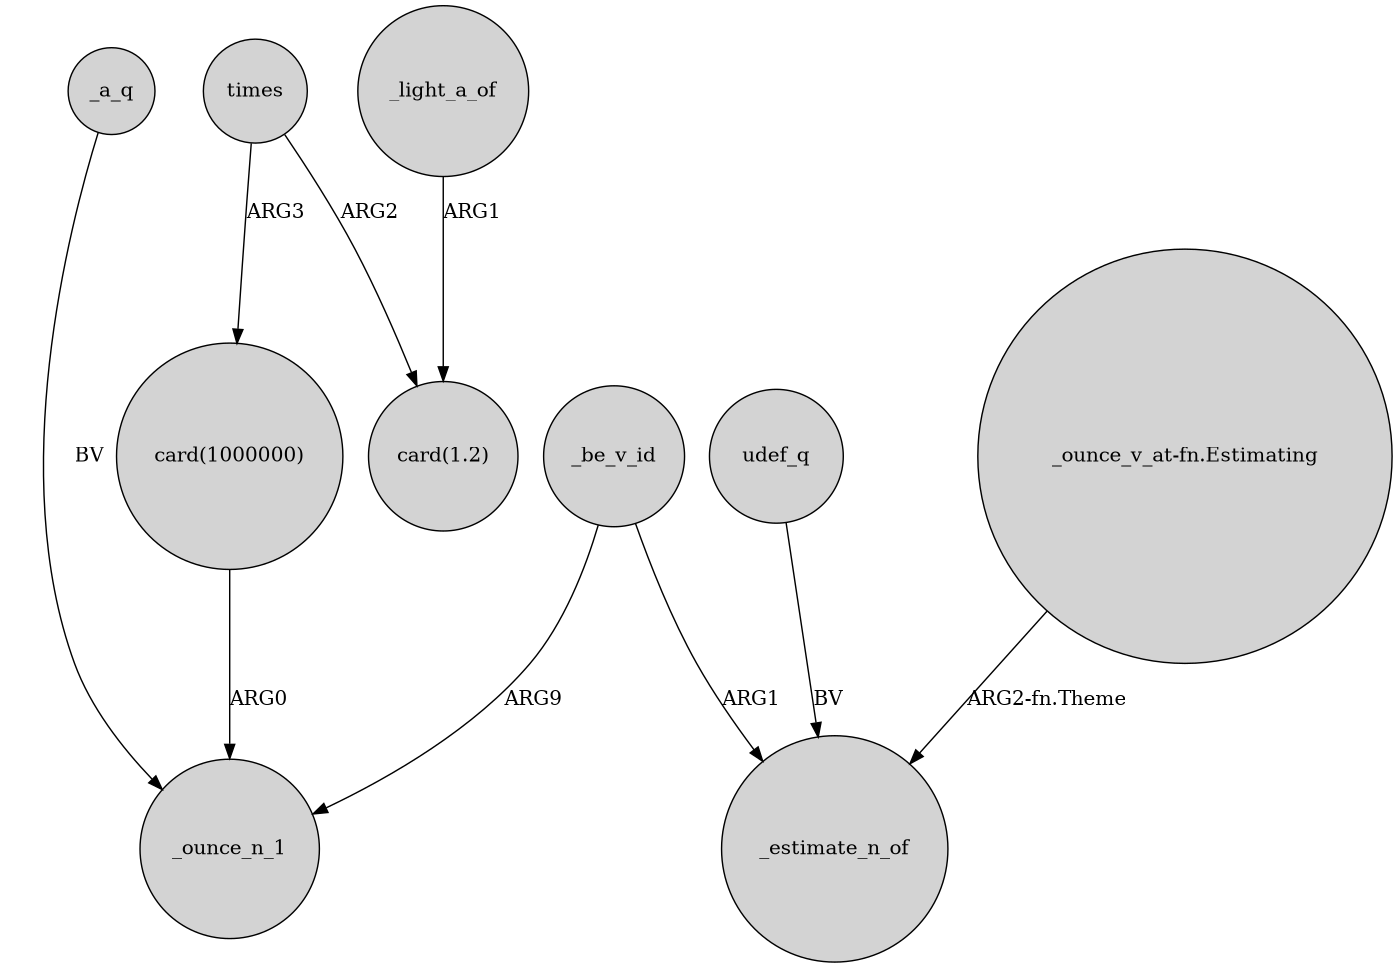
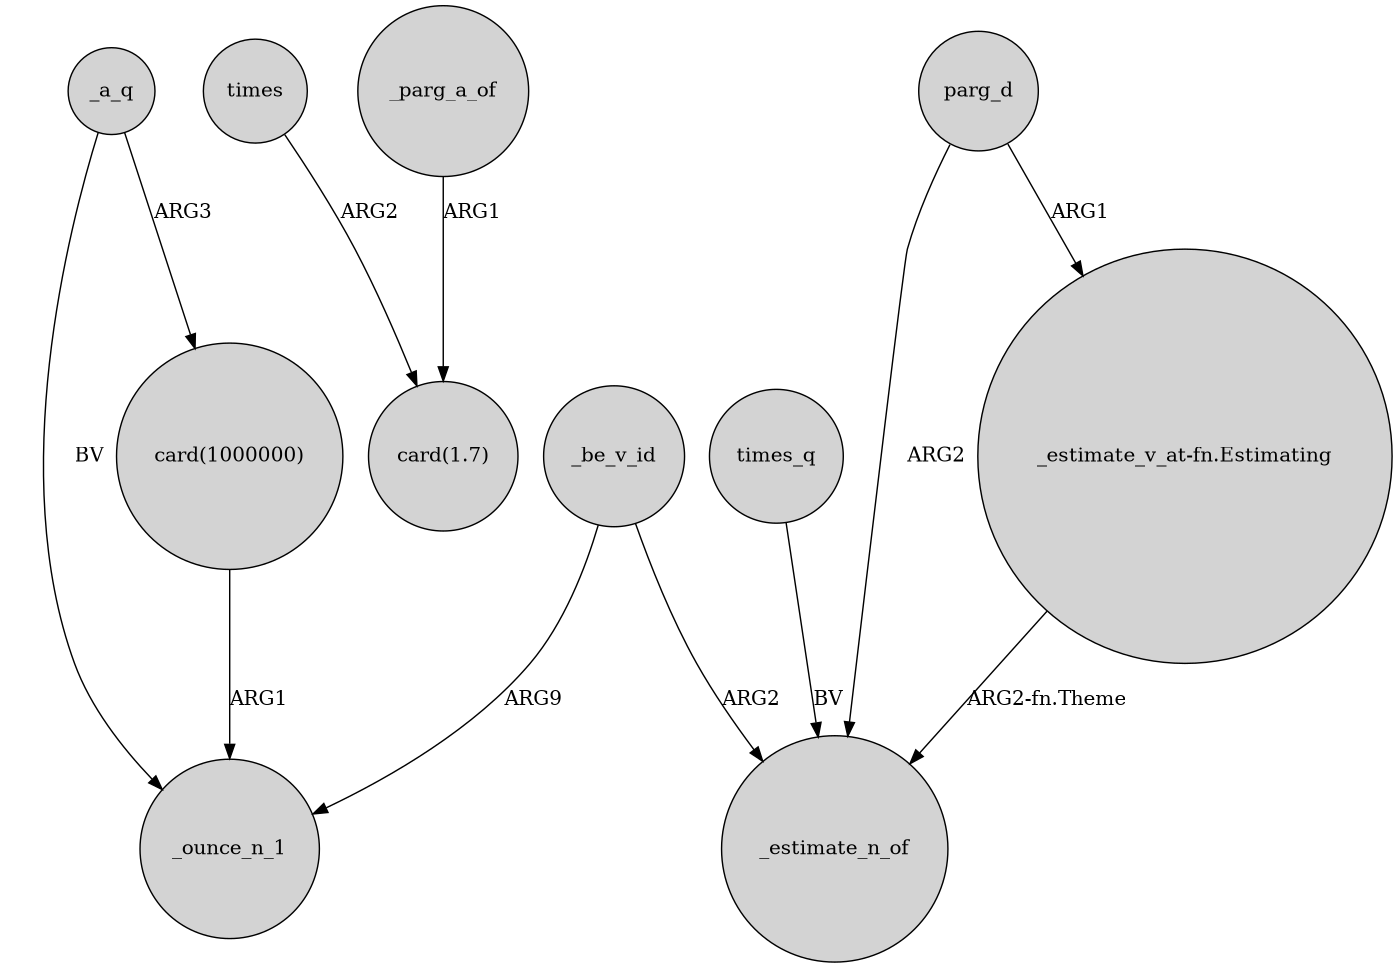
node "_light_a_of": label "_light_a_of" -> "_parg_a_of"
node "parg_d": added
edge "times" -> "card(1000000)": now "_a_q" -> "card(1000000)"
node "card(1.2)": label "card(1.2)" -> "card(1.7)"
node "udef_q": label "udef_q" -> "times_q"
node "_ounce_v_at-fn.Estimating": label "_ounce_v_at-fn.Estimating" -> "_estimate_v_at-fn.Estimating"
edge "card(1000000)" -> "_ounce_n_1": label "ARG0" -> "ARG1"
edge "_be_v_id" -> "_estimate_n_of": label "ARG1" -> "ARG2"
